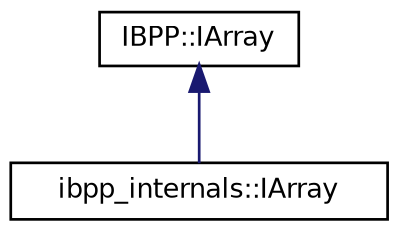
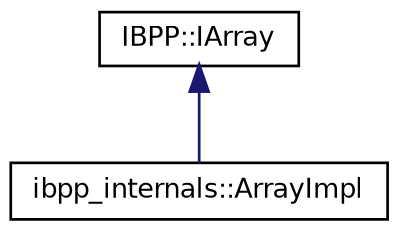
node "ibpp_internals::IArray": label "ibpp_internals::IArray" -> "ibpp_internals::ArrayImpl"
